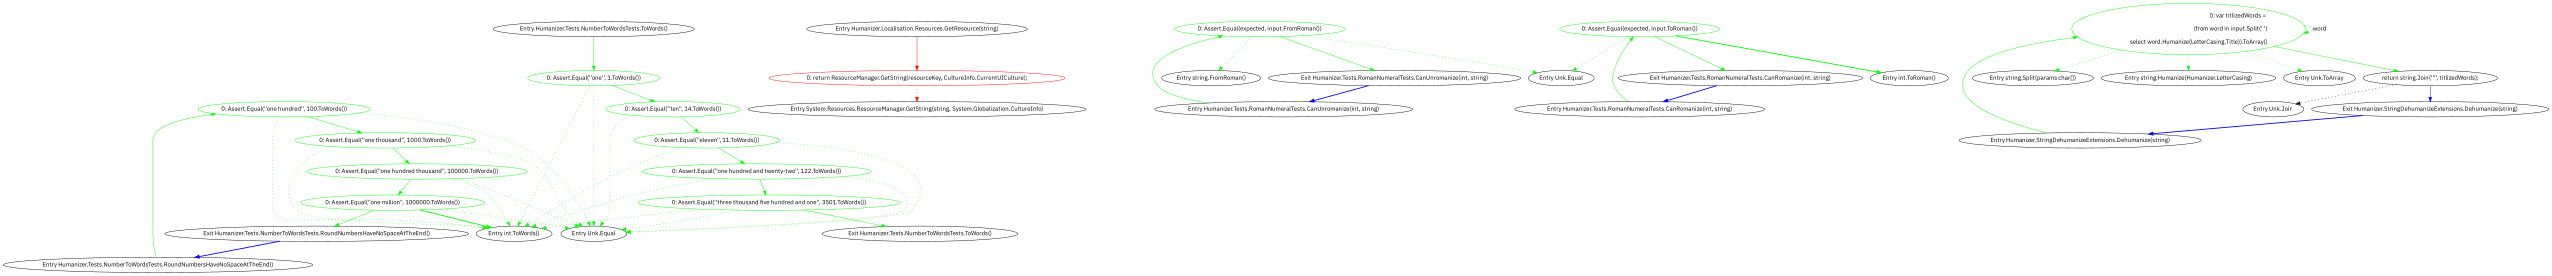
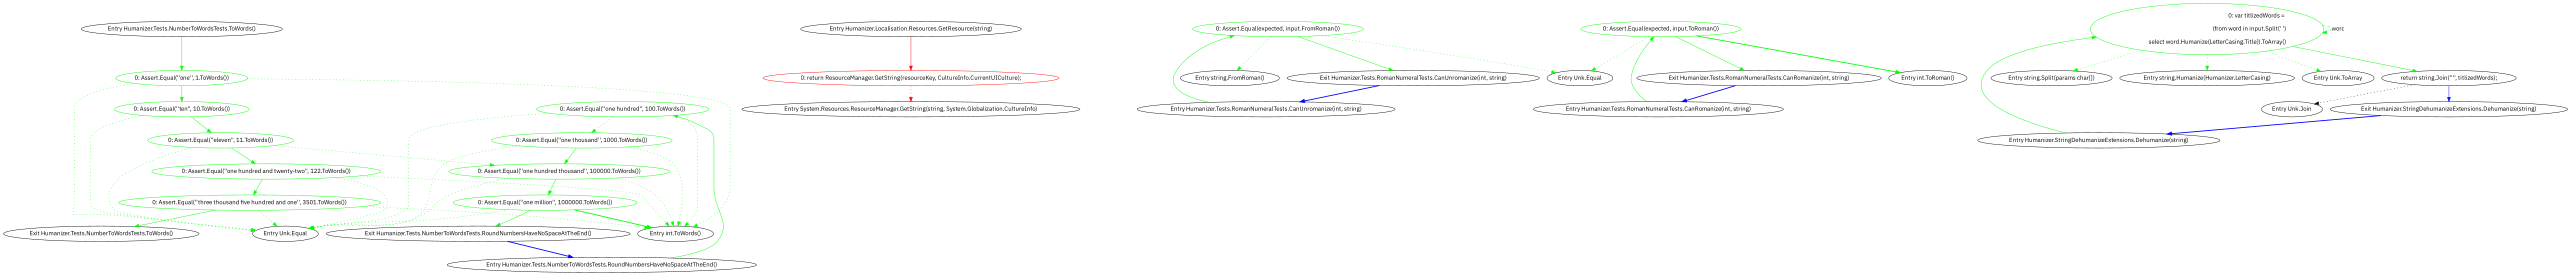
node "0: Assert.Equal(''ten'', 14.ToWords())": label "0: Assert.Equal(''ten'', 14.ToWords())" -> "0: Assert.Equal(''ten'', 10.ToWords())"
edge "0: Assert.Equal(''one hundred'', 100.ToWords())" -> "0: Assert.Equal(''one thousand'', 1000.ToWords())": style solid -> dotted
edge "0: Assert.Equal(''eleven'', 11.ToWords())" -> "Entry int.ToWords()": now "0: Assert.Equal(''eleven'', 11.ToWords())" -> "0: Assert.Equal(''one hundred thousand'', 100000.ToWords())"
